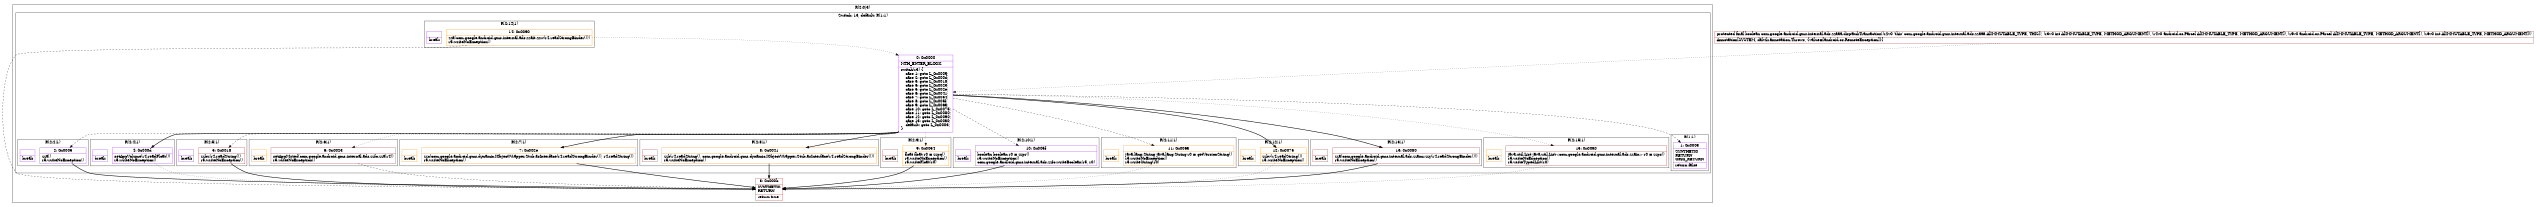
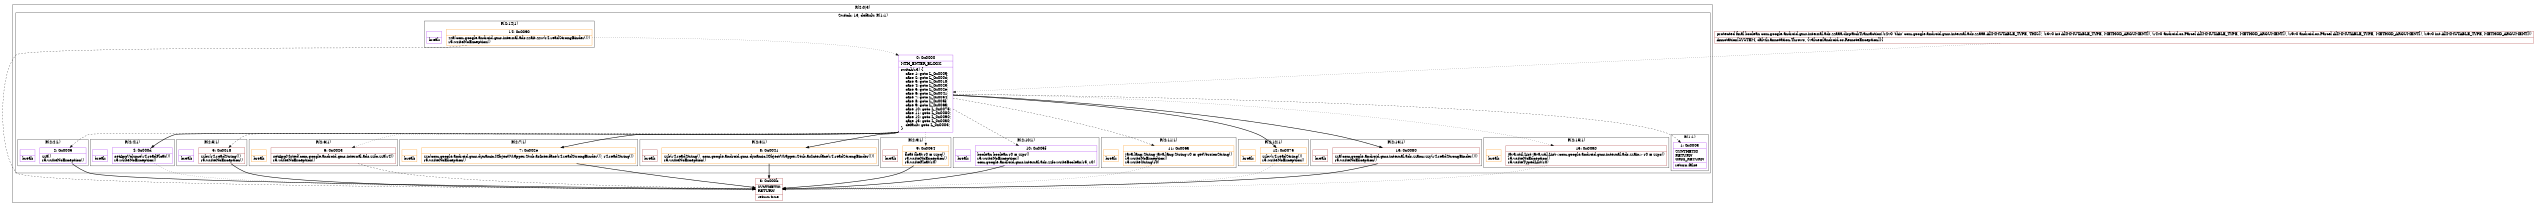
node "0: 0x0000": text "case 6: goto L_0x0023;" -> "case 4: goto L_0x0023;"
